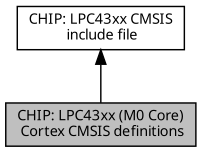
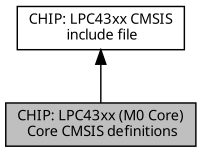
node "CHIP: LPC43xx (M0 Core) Cortex CMSIS definitions": label "CHIP: LPC43xx (M0 Core) Cortex CMSIS definitions" -> "CHIP: LPC43xx (M0 Core) Core CMSIS definitions"
